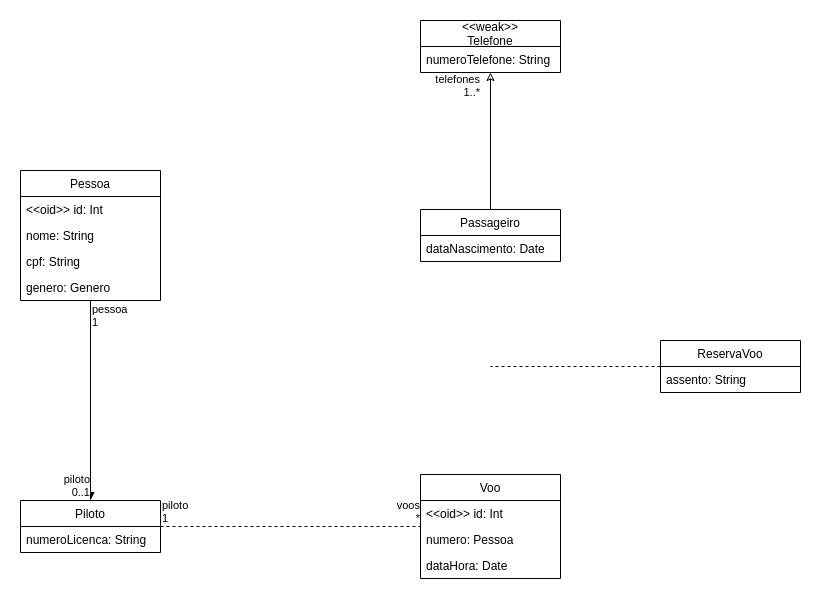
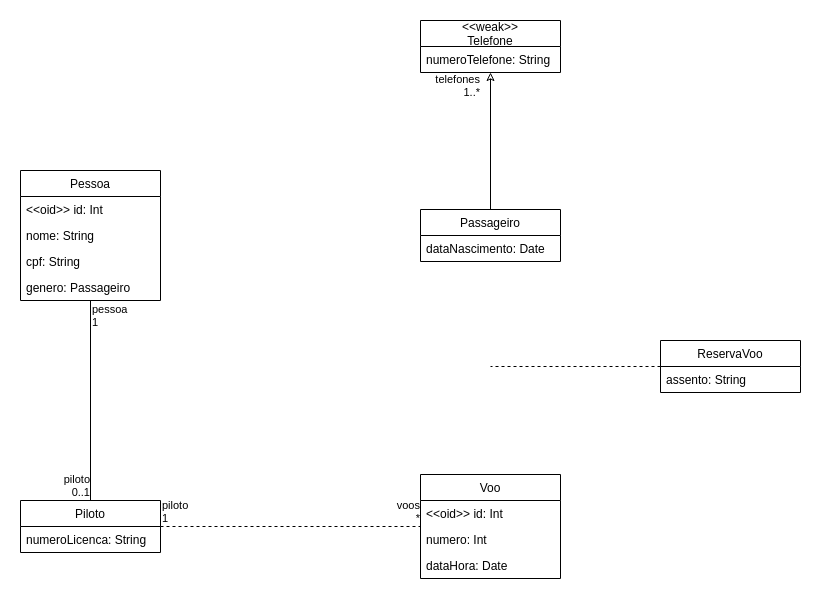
node "genero: Genero": label "genero: Genero" -> "genero: Passageiro"
edge "Pessoa" -> "Piloto": arrowhead block -> none
node "numero: Pessoa": label "numero: Pessoa" -> "numero: Int"
